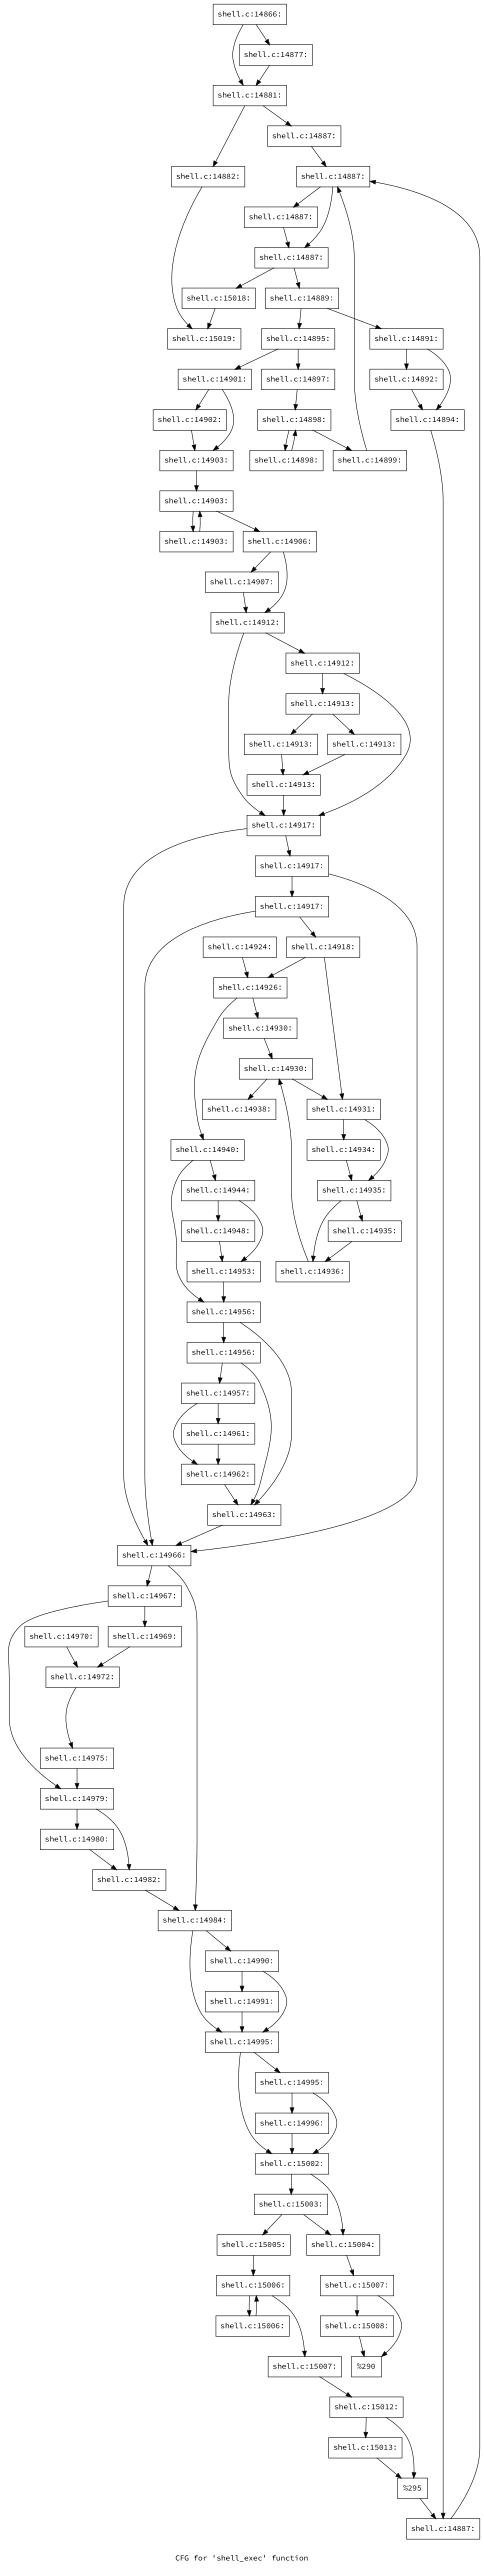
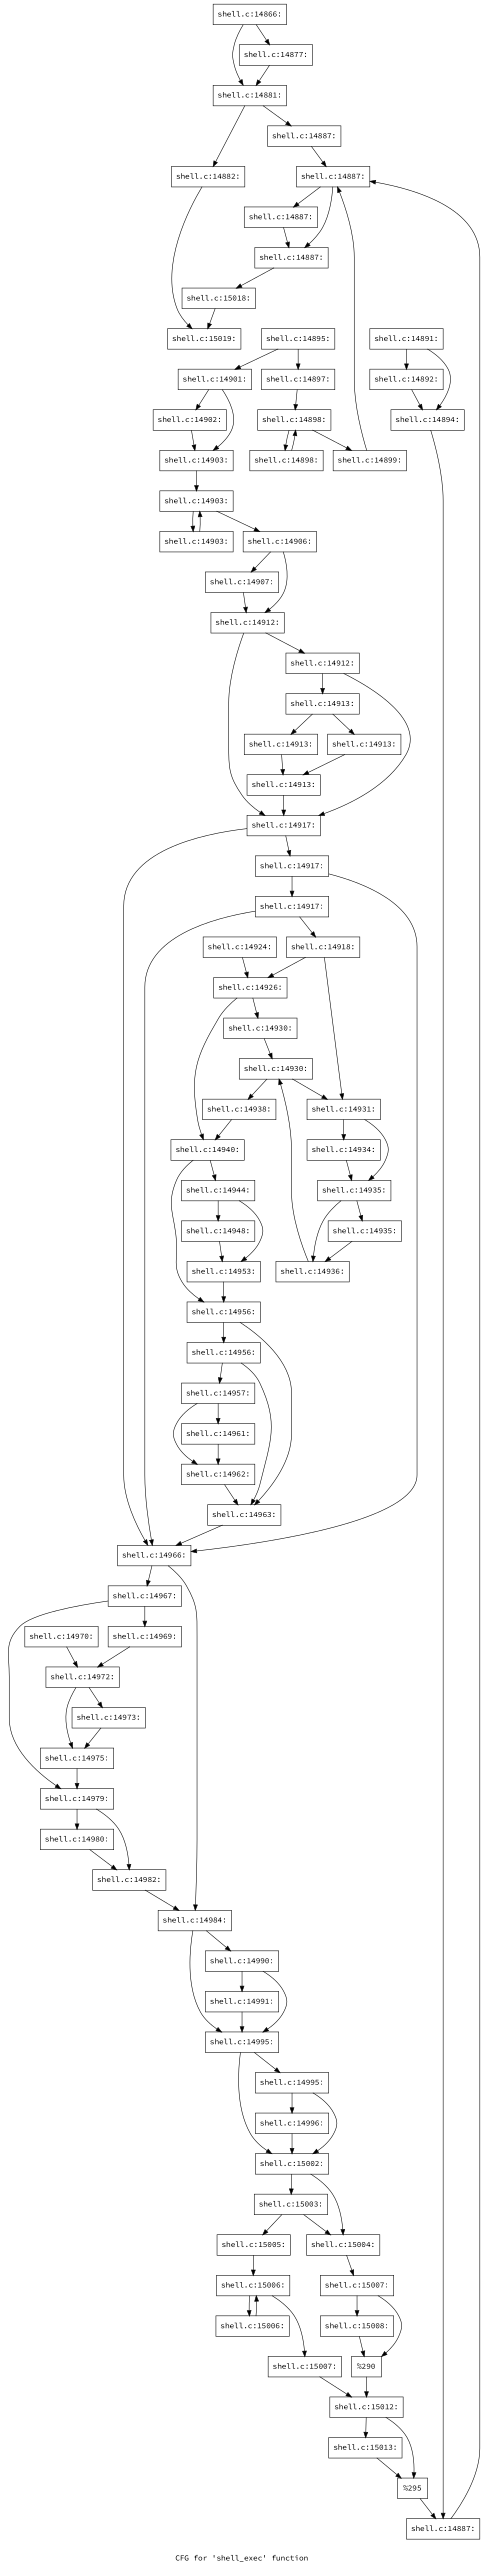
node "shell.c:14889:": removed
edge "shell.c:14938:" -> "shell.c:14940:": added
node "shell.c:14973:": added
edge "%290" -> "shell.c:15012:": added
